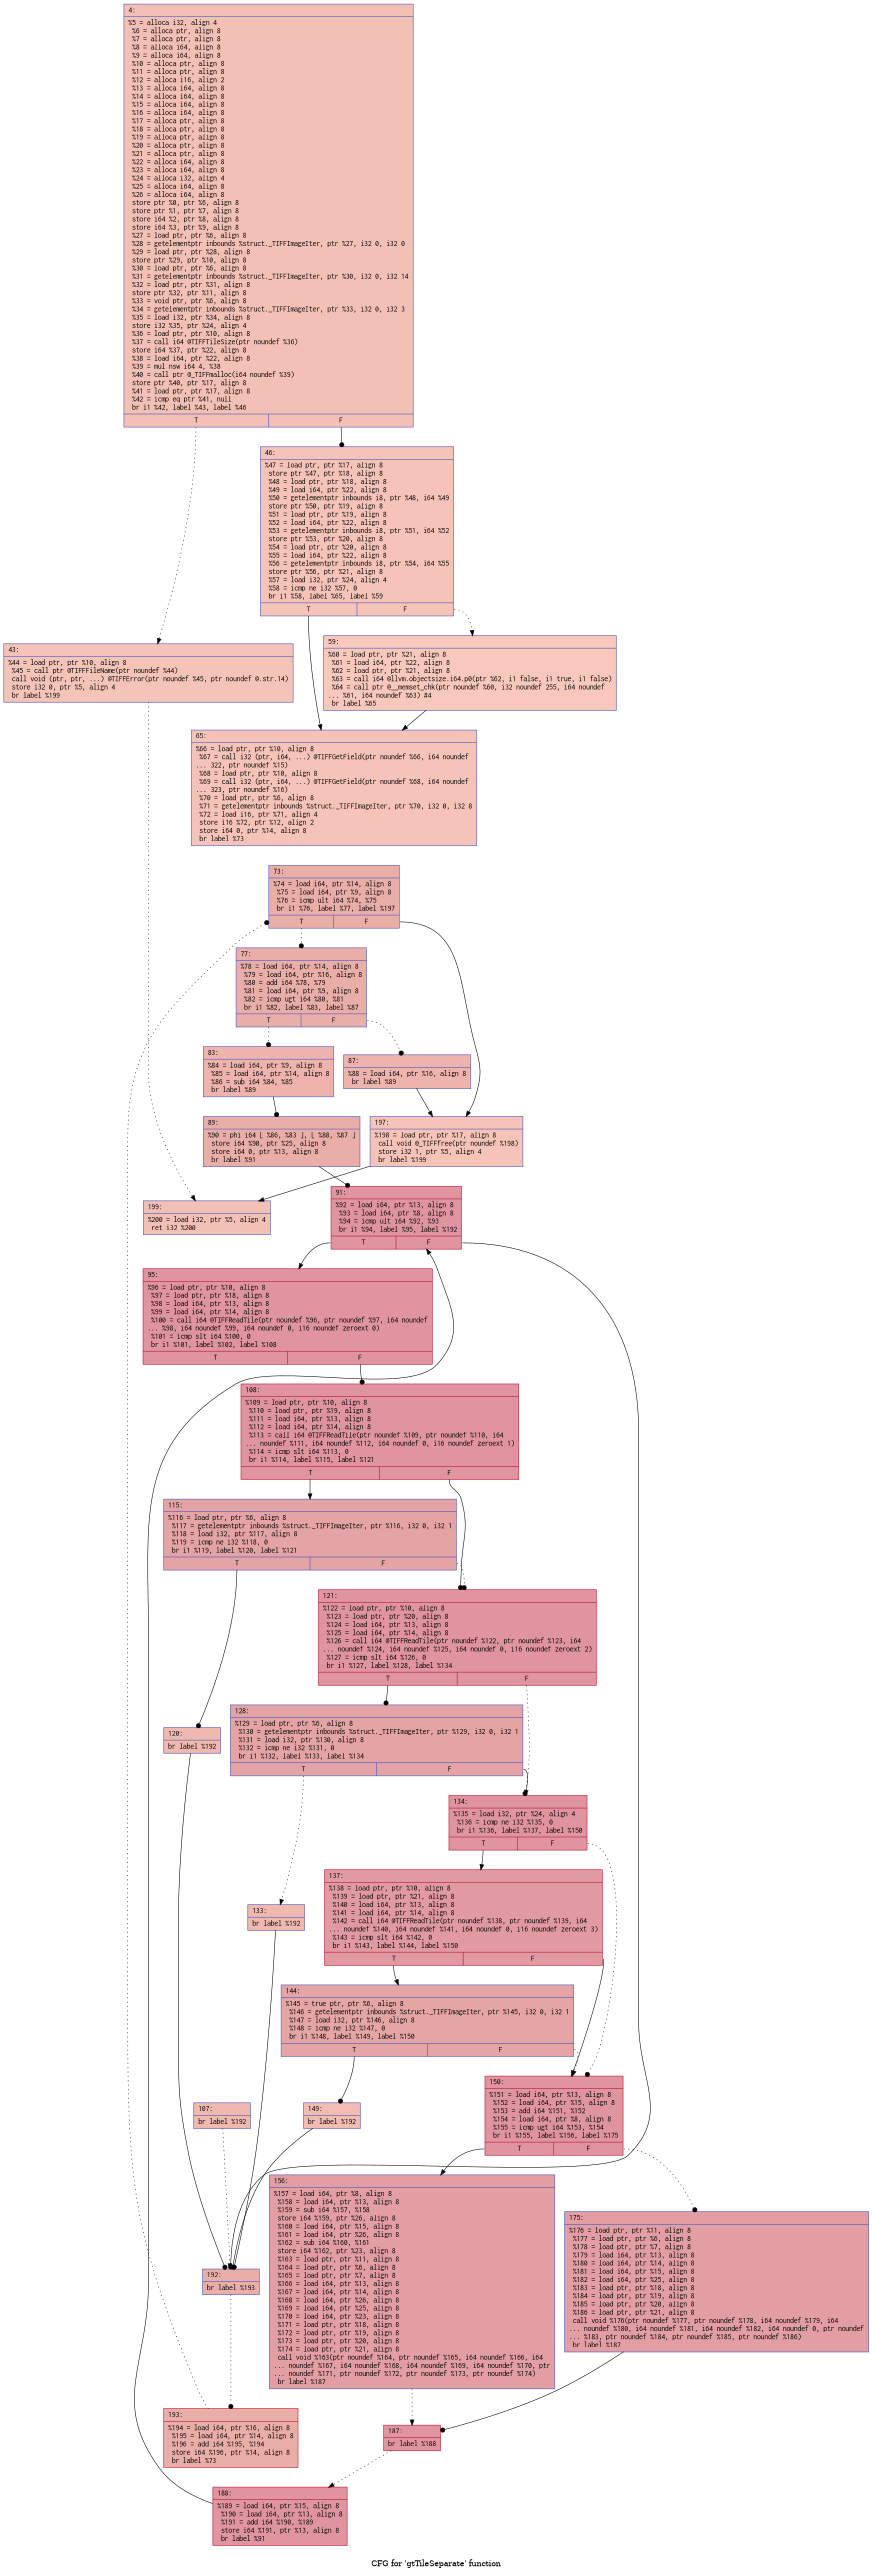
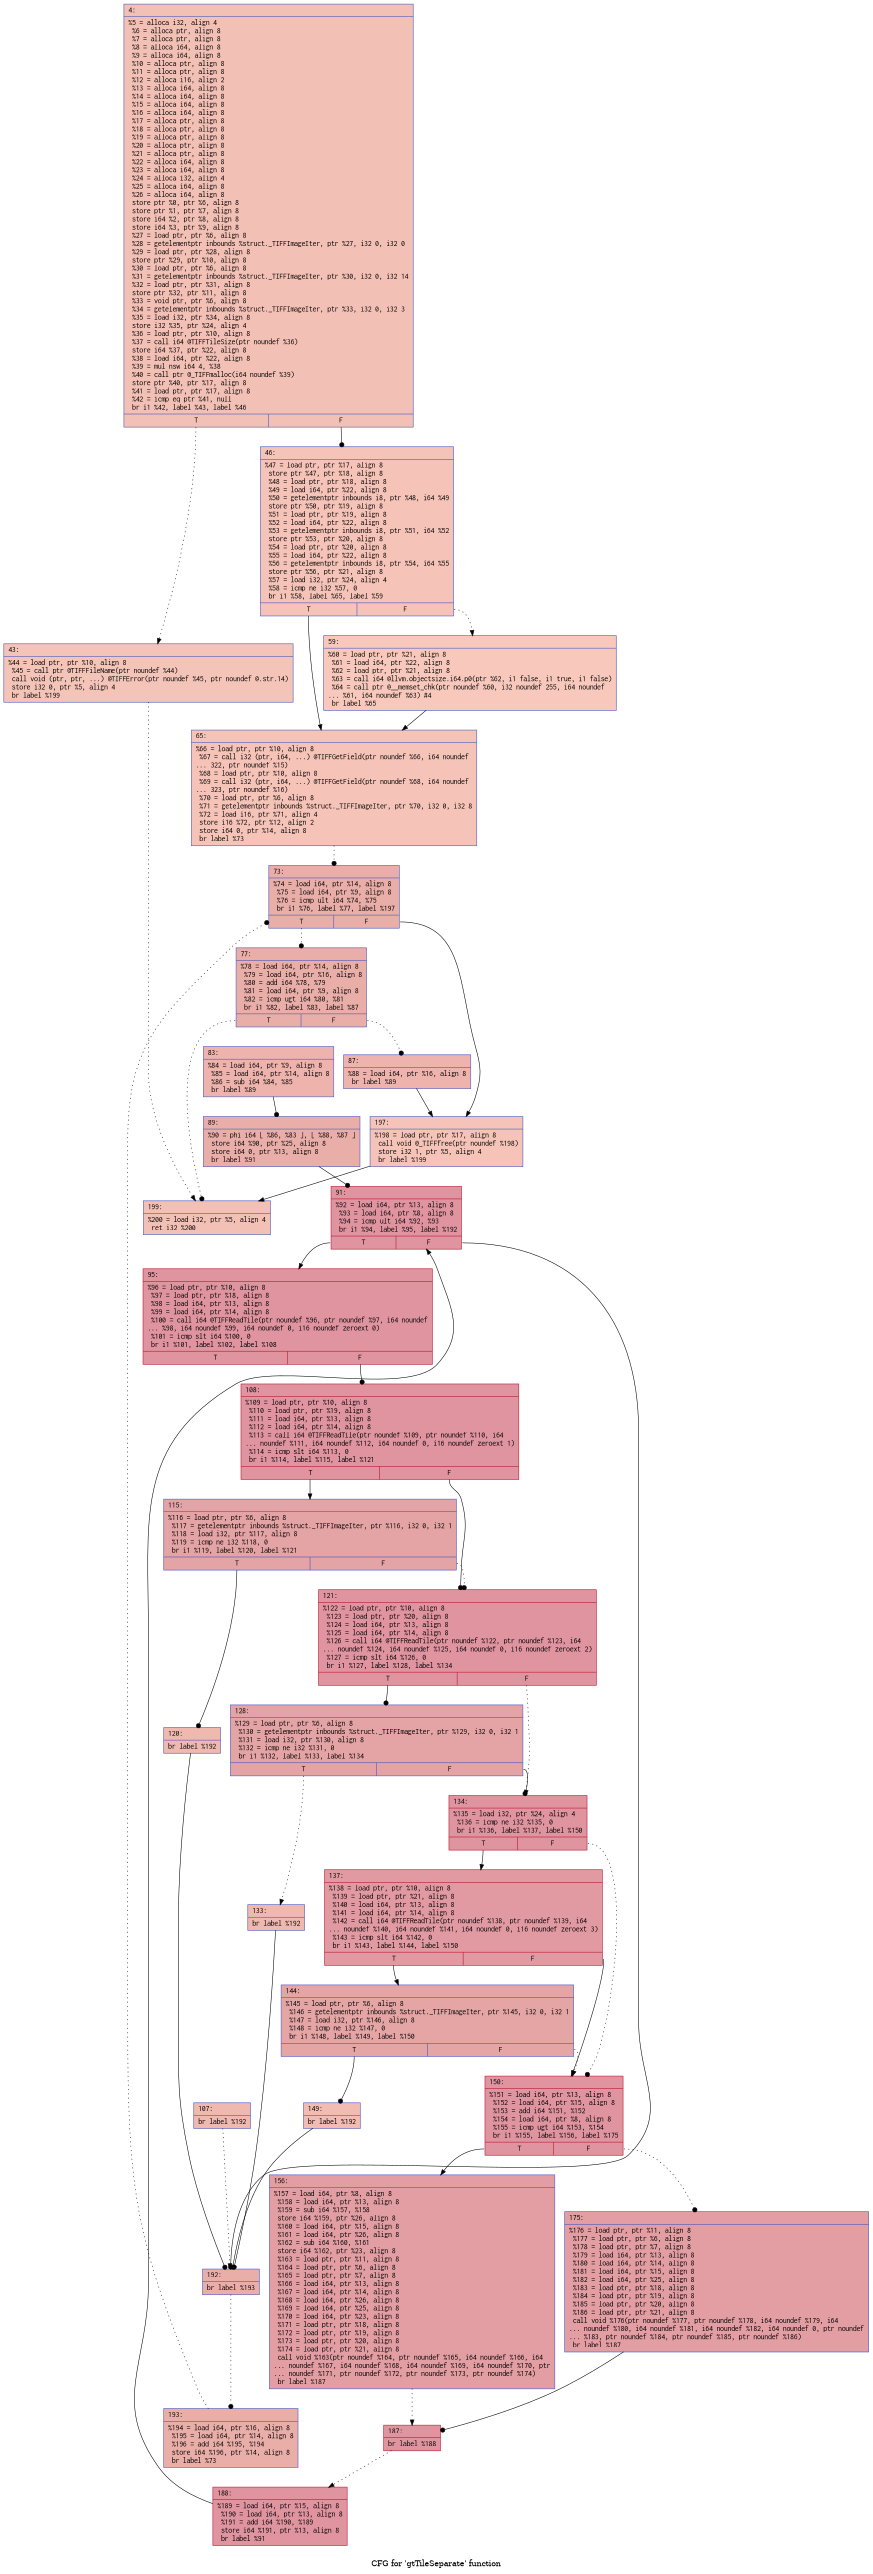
edge "65:" -> "73:": added
edge "77:" -> "83:": now "77:" -> "199:"
node "144:": text "%145 = true ptr, ptr %6, align 8" -> "%145 = load ptr, ptr %6, align 8"
node "193:": color #b70d28ff -> #3d50c3ff
